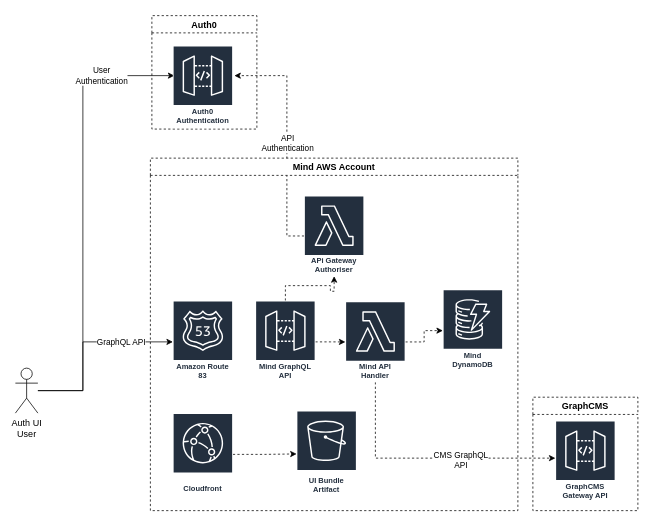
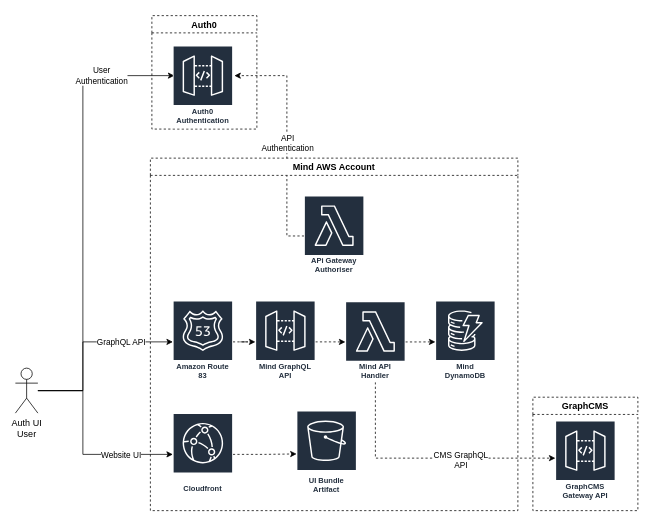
edge "Mind GraphQL API" -> "APi Gateway Authoriser": removed
node "Mind DynamoDB": moved (473, 330) -> (465, 342)
edge "Amazon Route 83" -> "Mind GraphQL API": added
edge "Auth UI User" -> "Cloudfront": added, label "Website UI"
